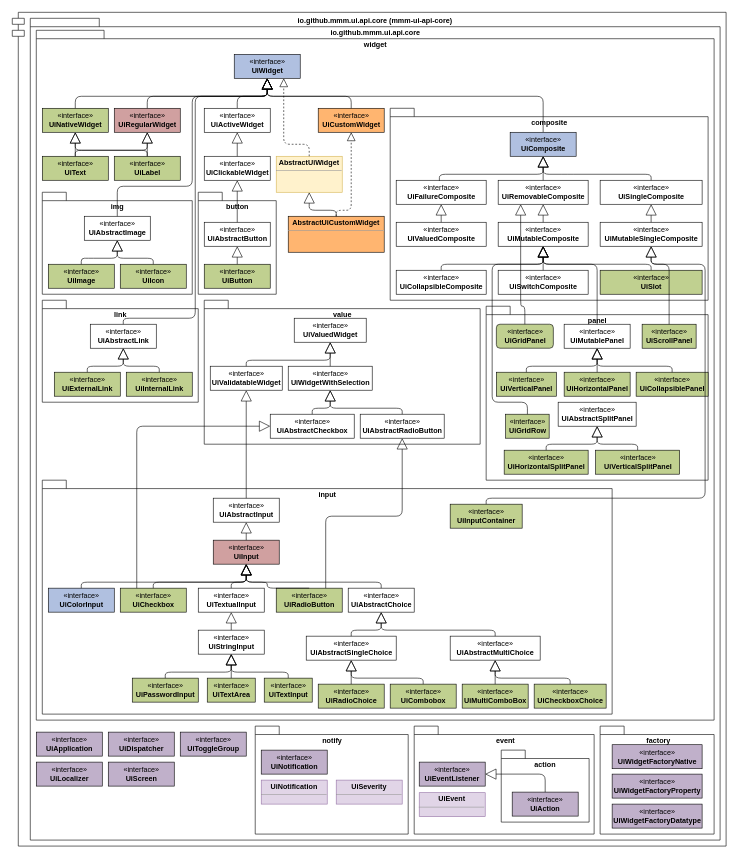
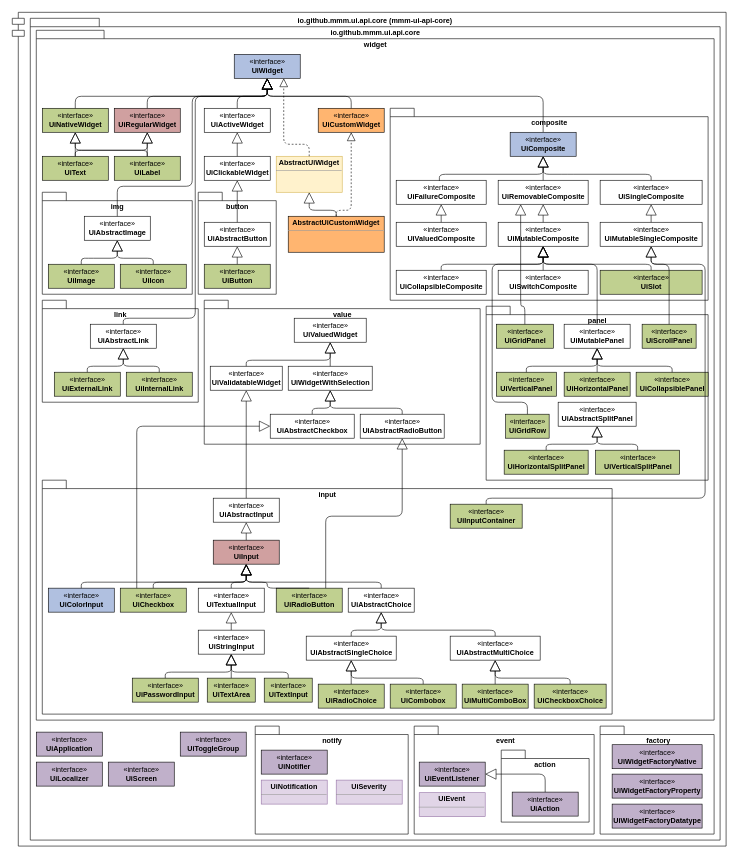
node "«interface» UiGridPanel": shape rounded rectangle -> rectangle
node "«interface» UiDispatcher": removed
node "«interface» UiNotification": label "«interface» UiNotification" -> "«interface» UiNotifier"
